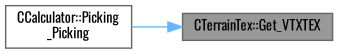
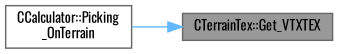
node "CCalculator::Picking _Picking": label "CCalculator::Picking _Picking" -> "CCalculator::Picking _OnTerrain"
